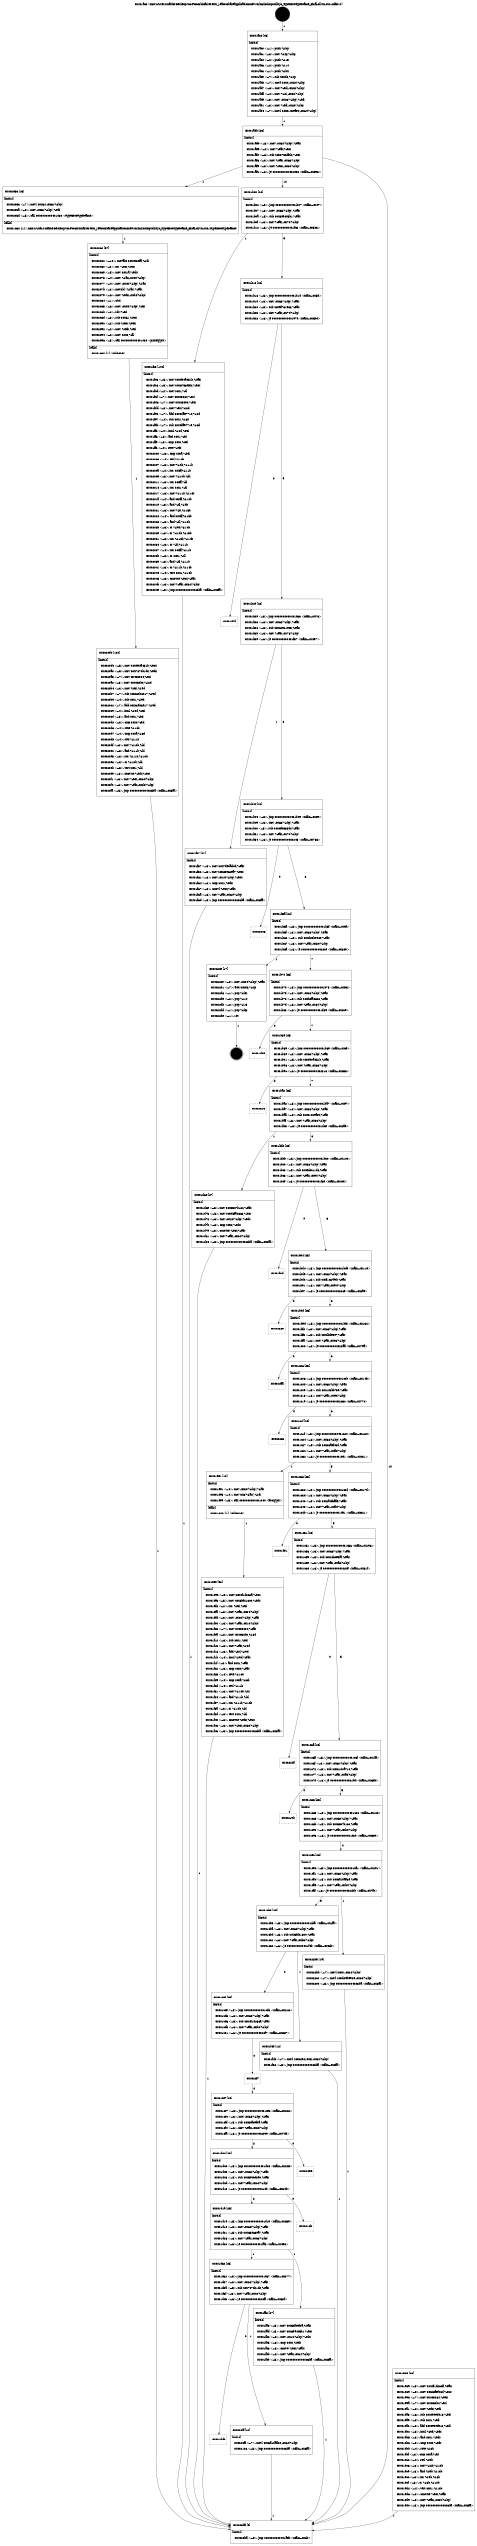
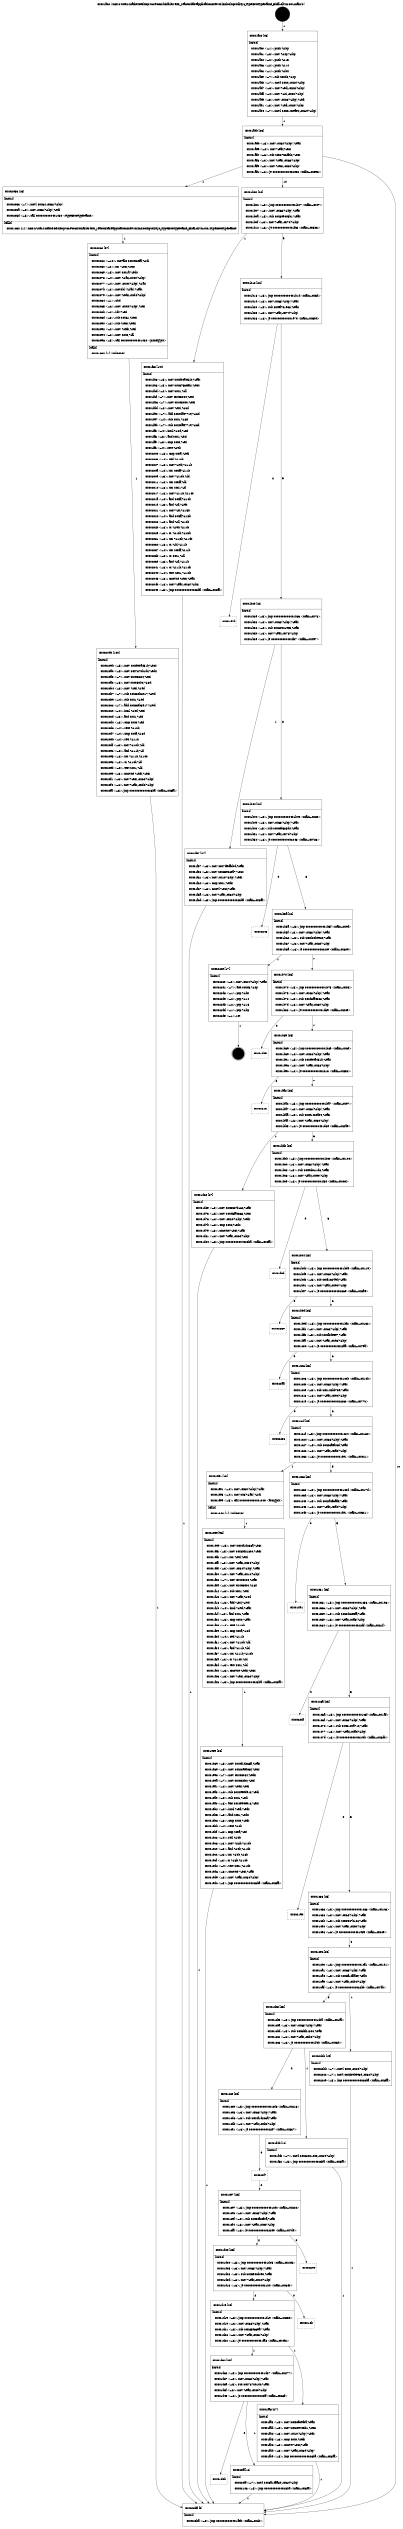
edge "0x401eee [93]" -> "0x4023ba [5]": now "0x401eee [93]" -> "0x401e89 [88]"
